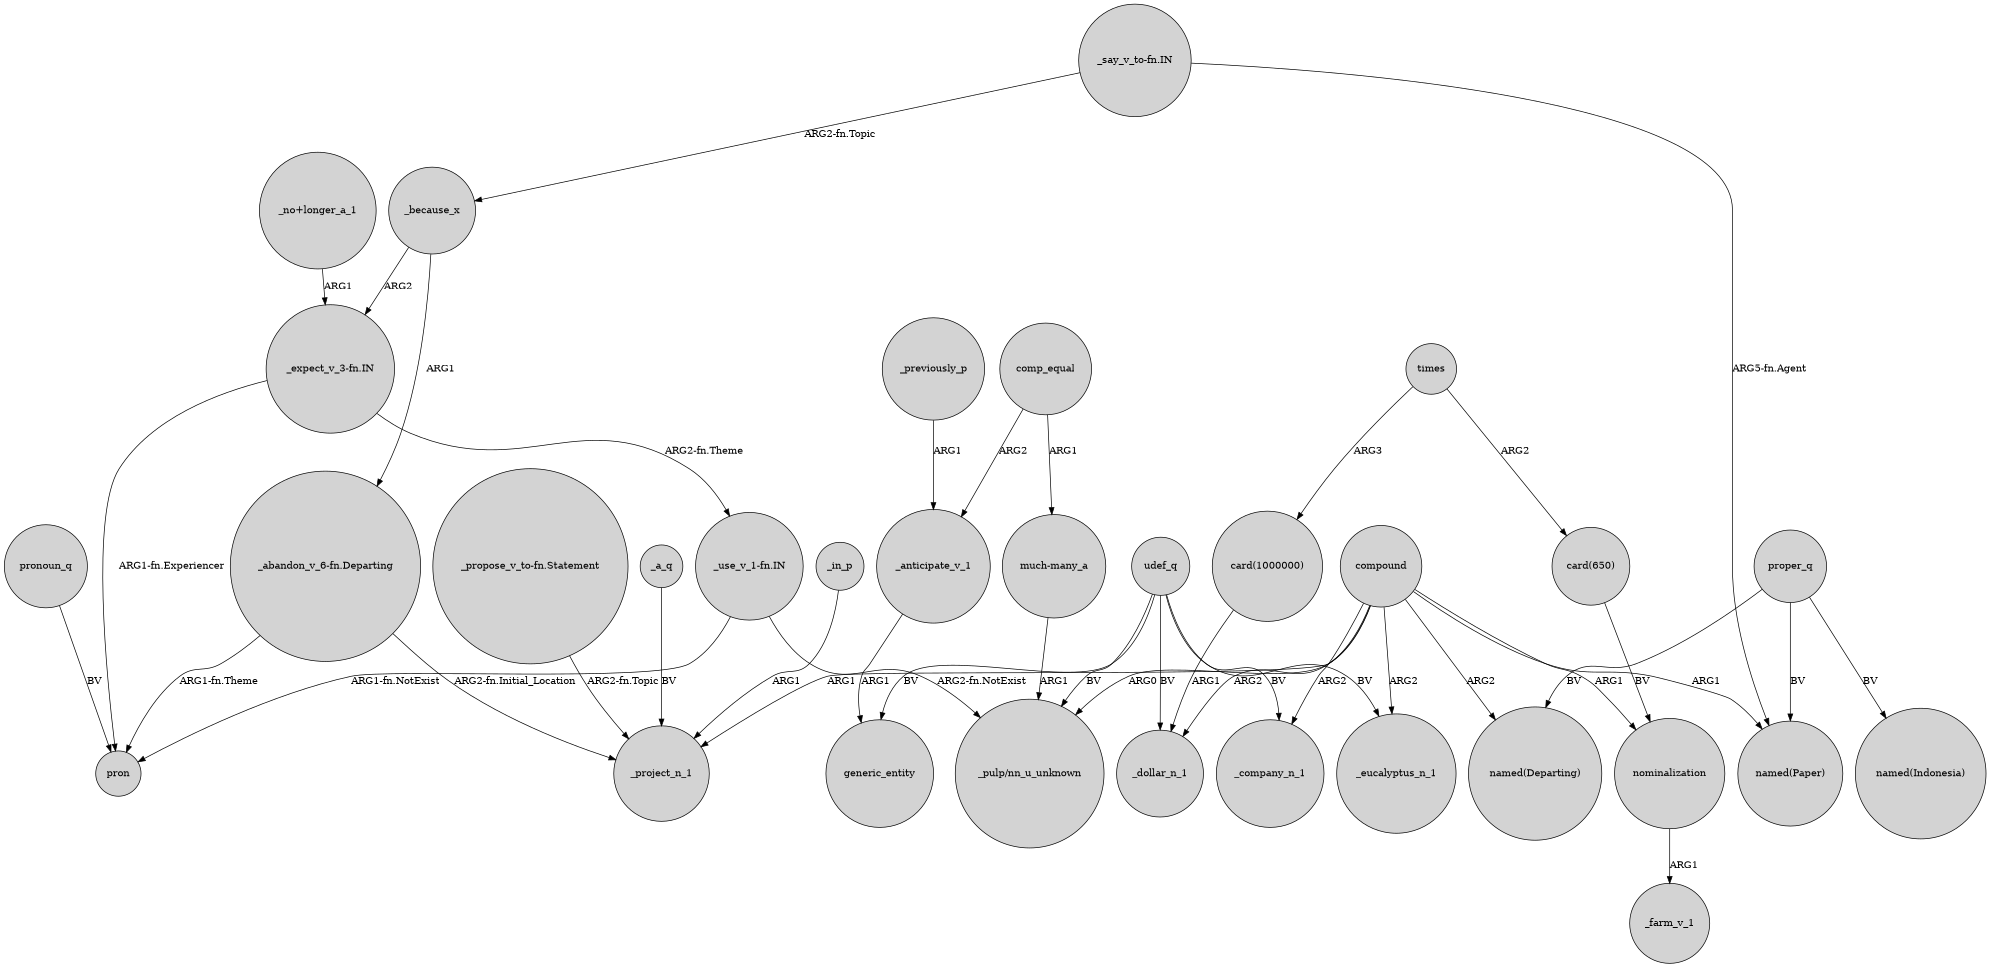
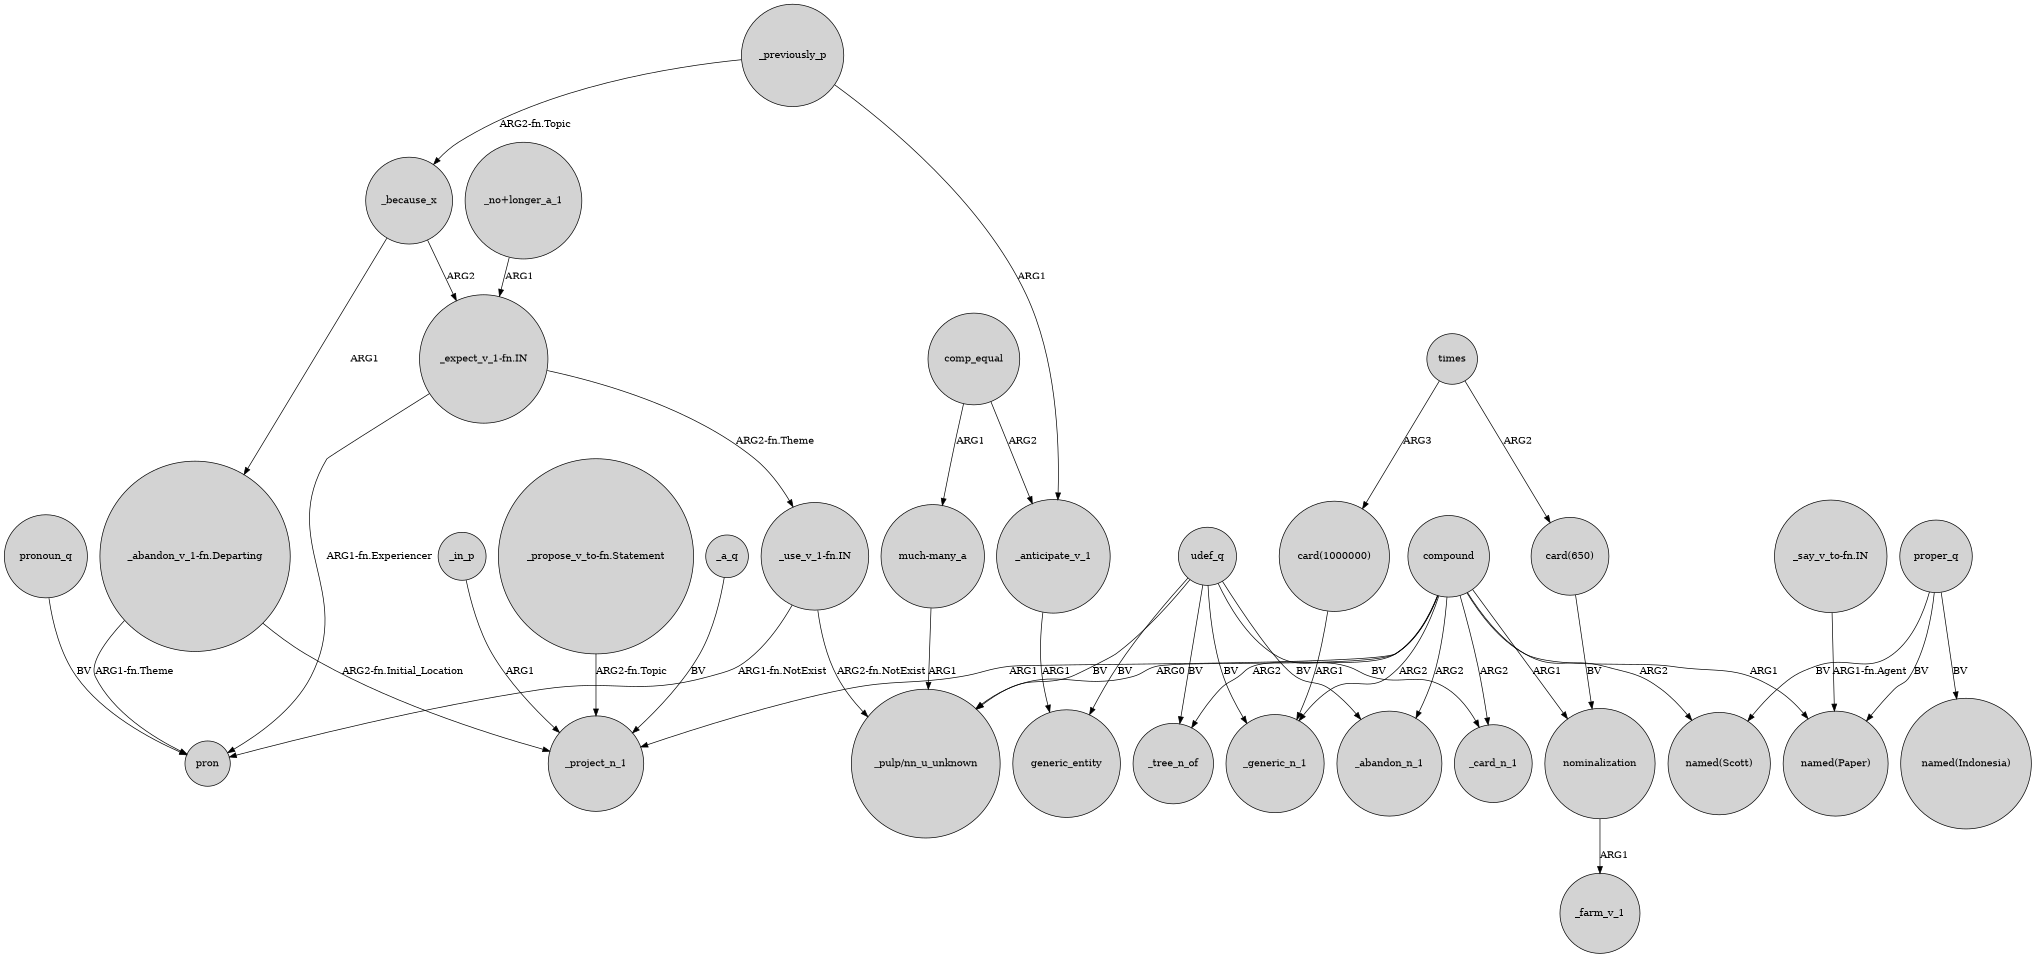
edge "_say_v_to-fn.IN" -> "_because_x": now "_previously_p" -> "_because_x"
node "_expect_v_3-fn.IN": label "_expect_v_3-fn.IN" -> "_expect_v_1-fn.IN"
edge "_say_v_to-fn.IN" -> "named(Paper)": label "ARG5-fn.Agent" -> "ARG1-fn.Agent"
node "_abandon_v_6-fn.Departing": label "_abandon_v_6-fn.Departing" -> "_abandon_v_1-fn.Departing"
node "_tree_n_of": added
node "_dollar_n_1": label "_dollar_n_1" -> "_generic_n_1"
node "_company_n_1": label "_company_n_1" -> "_card_n_1"
node "_eucalyptus_n_1": label "_eucalyptus_n_1" -> "_abandon_n_1"
node "named(Departing)": label "named(Departing)" -> "named(Scott)"
